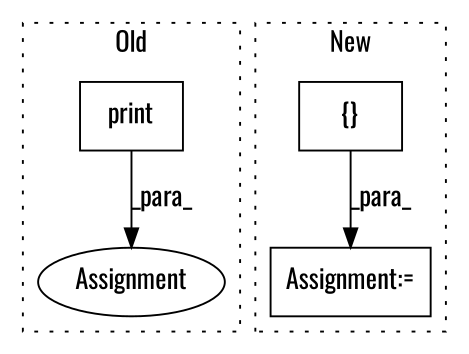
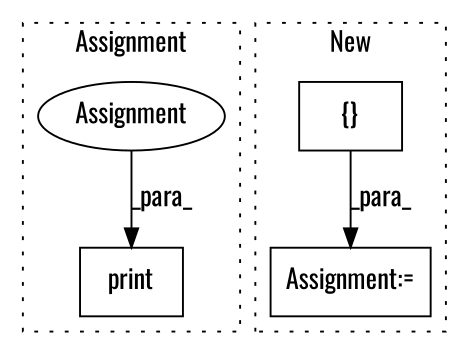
cluster "Old": label "Old" -> "Assignment"
edge "print" -> "Assignment": reversed
